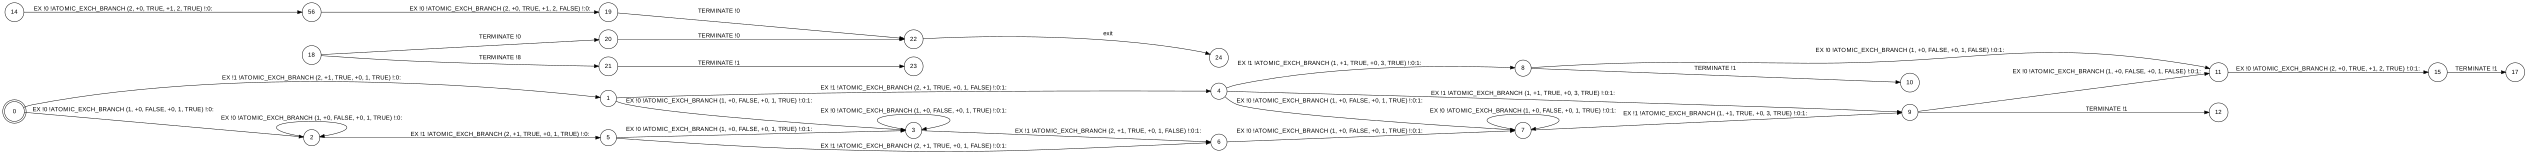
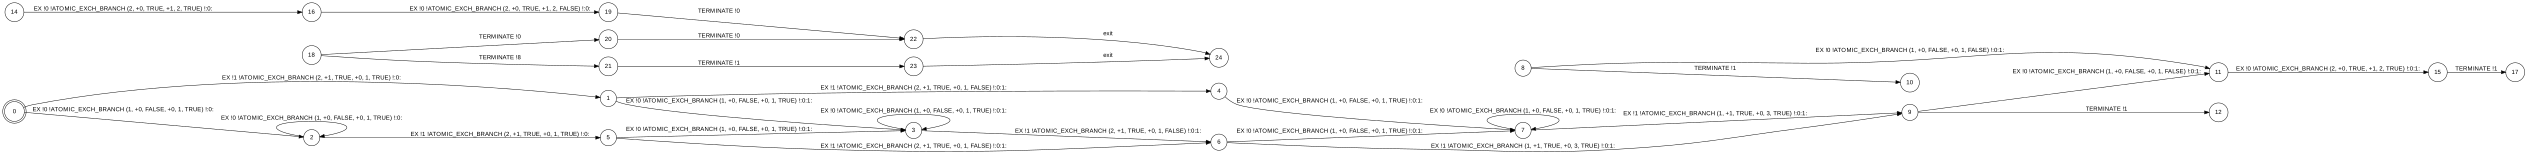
node "56": label "56" -> "16"
edge "23" -> "24": added, label "exit"
edge "4" -> "8": removed, label "EX !1 !ATOMIC_EXCH_BRANCH (1, +1, TRUE, +0, 3, TRUE) !:0:1:"
edge "4" -> "9": now "6" -> "9"
